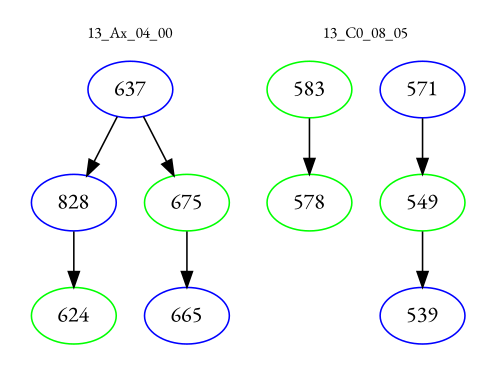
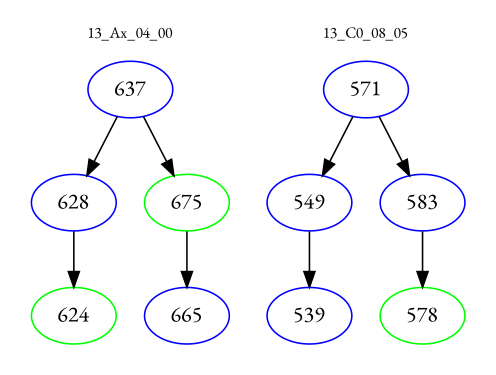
node "583": color green -> blue
edge "571" -> "583": added
node "828": label "828" -> "628"
node "549": color green -> blue
